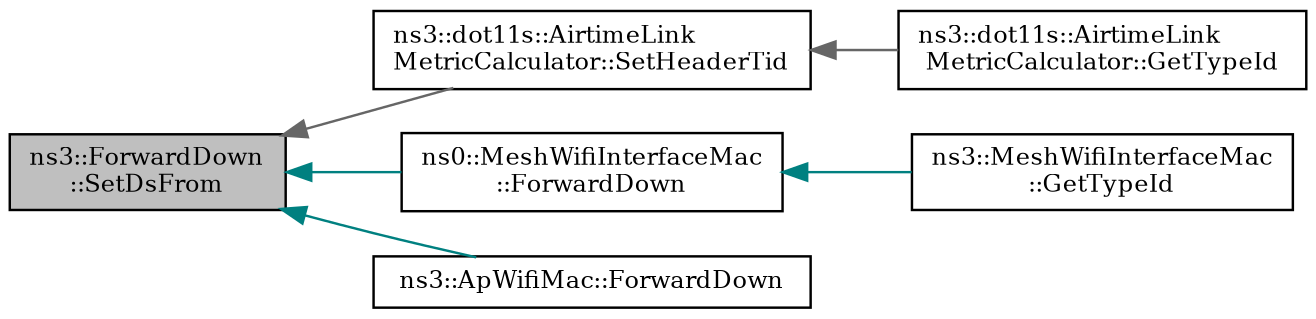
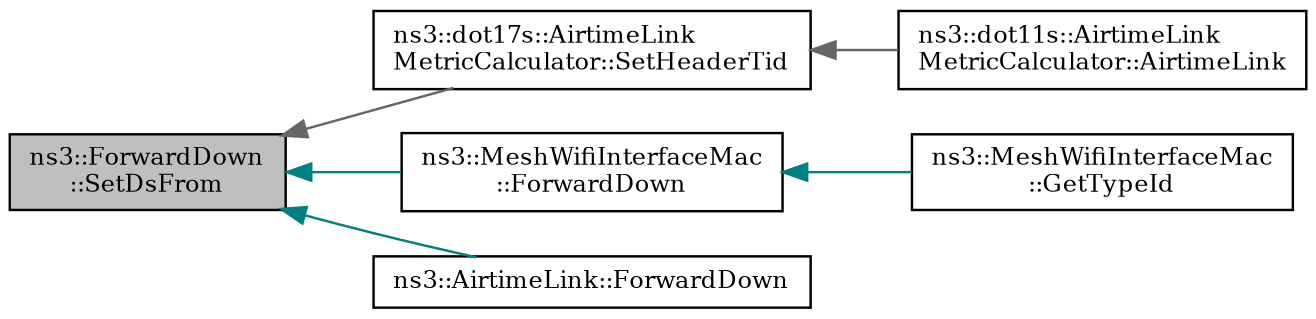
node "ns3::dot11s::AirtimeLink MetricCalculator::SetHeaderTid": label "ns3::dot11s::AirtimeLink MetricCalculator::SetHeaderTid" -> "ns3::dot17s::AirtimeLink MetricCalculator::SetHeaderTid"
node "ns3::dot11s::AirtimeLink MetricCalculator::GetTypeId": label "ns3::dot11s::AirtimeLink MetricCalculator::GetTypeId" -> "ns3::dot11s::AirtimeLink MetricCalculator::AirtimeLink"
node "ns0::MeshWifiInterfaceMac ::ForwardDown": label "ns0::MeshWifiInterfaceMac ::ForwardDown" -> "ns3::MeshWifiInterfaceMac ::ForwardDown"
node "ns3::ApWifiMac::ForwardDown": label "ns3::ApWifiMac::ForwardDown" -> "ns3::AirtimeLink::ForwardDown"
